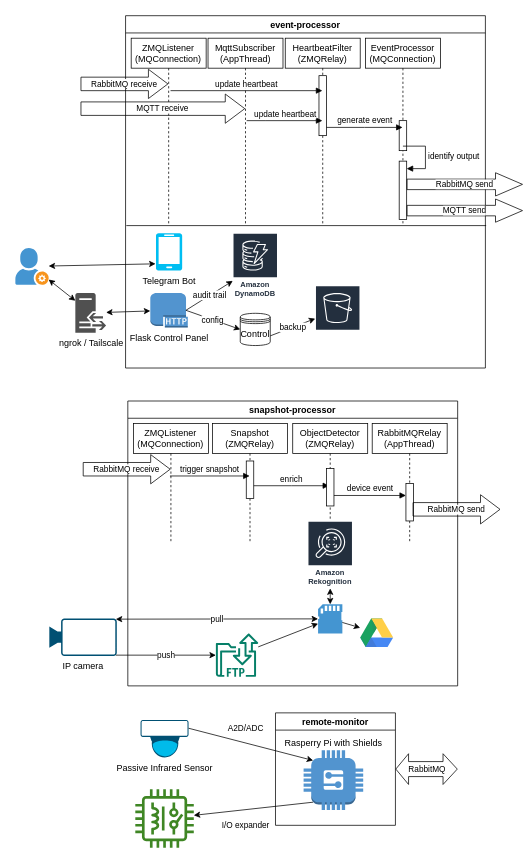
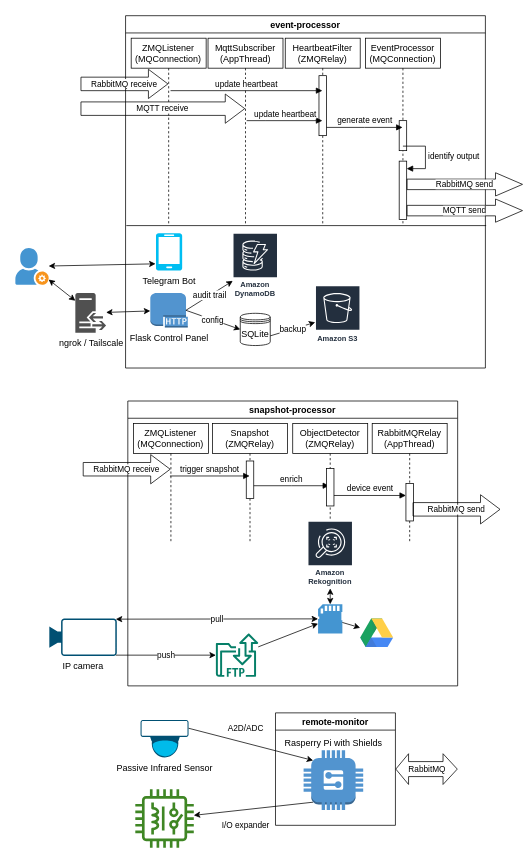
node "Amazon S3": size 45x49 -> 45x60
node "Control": label "Control" -> "SQLite"
